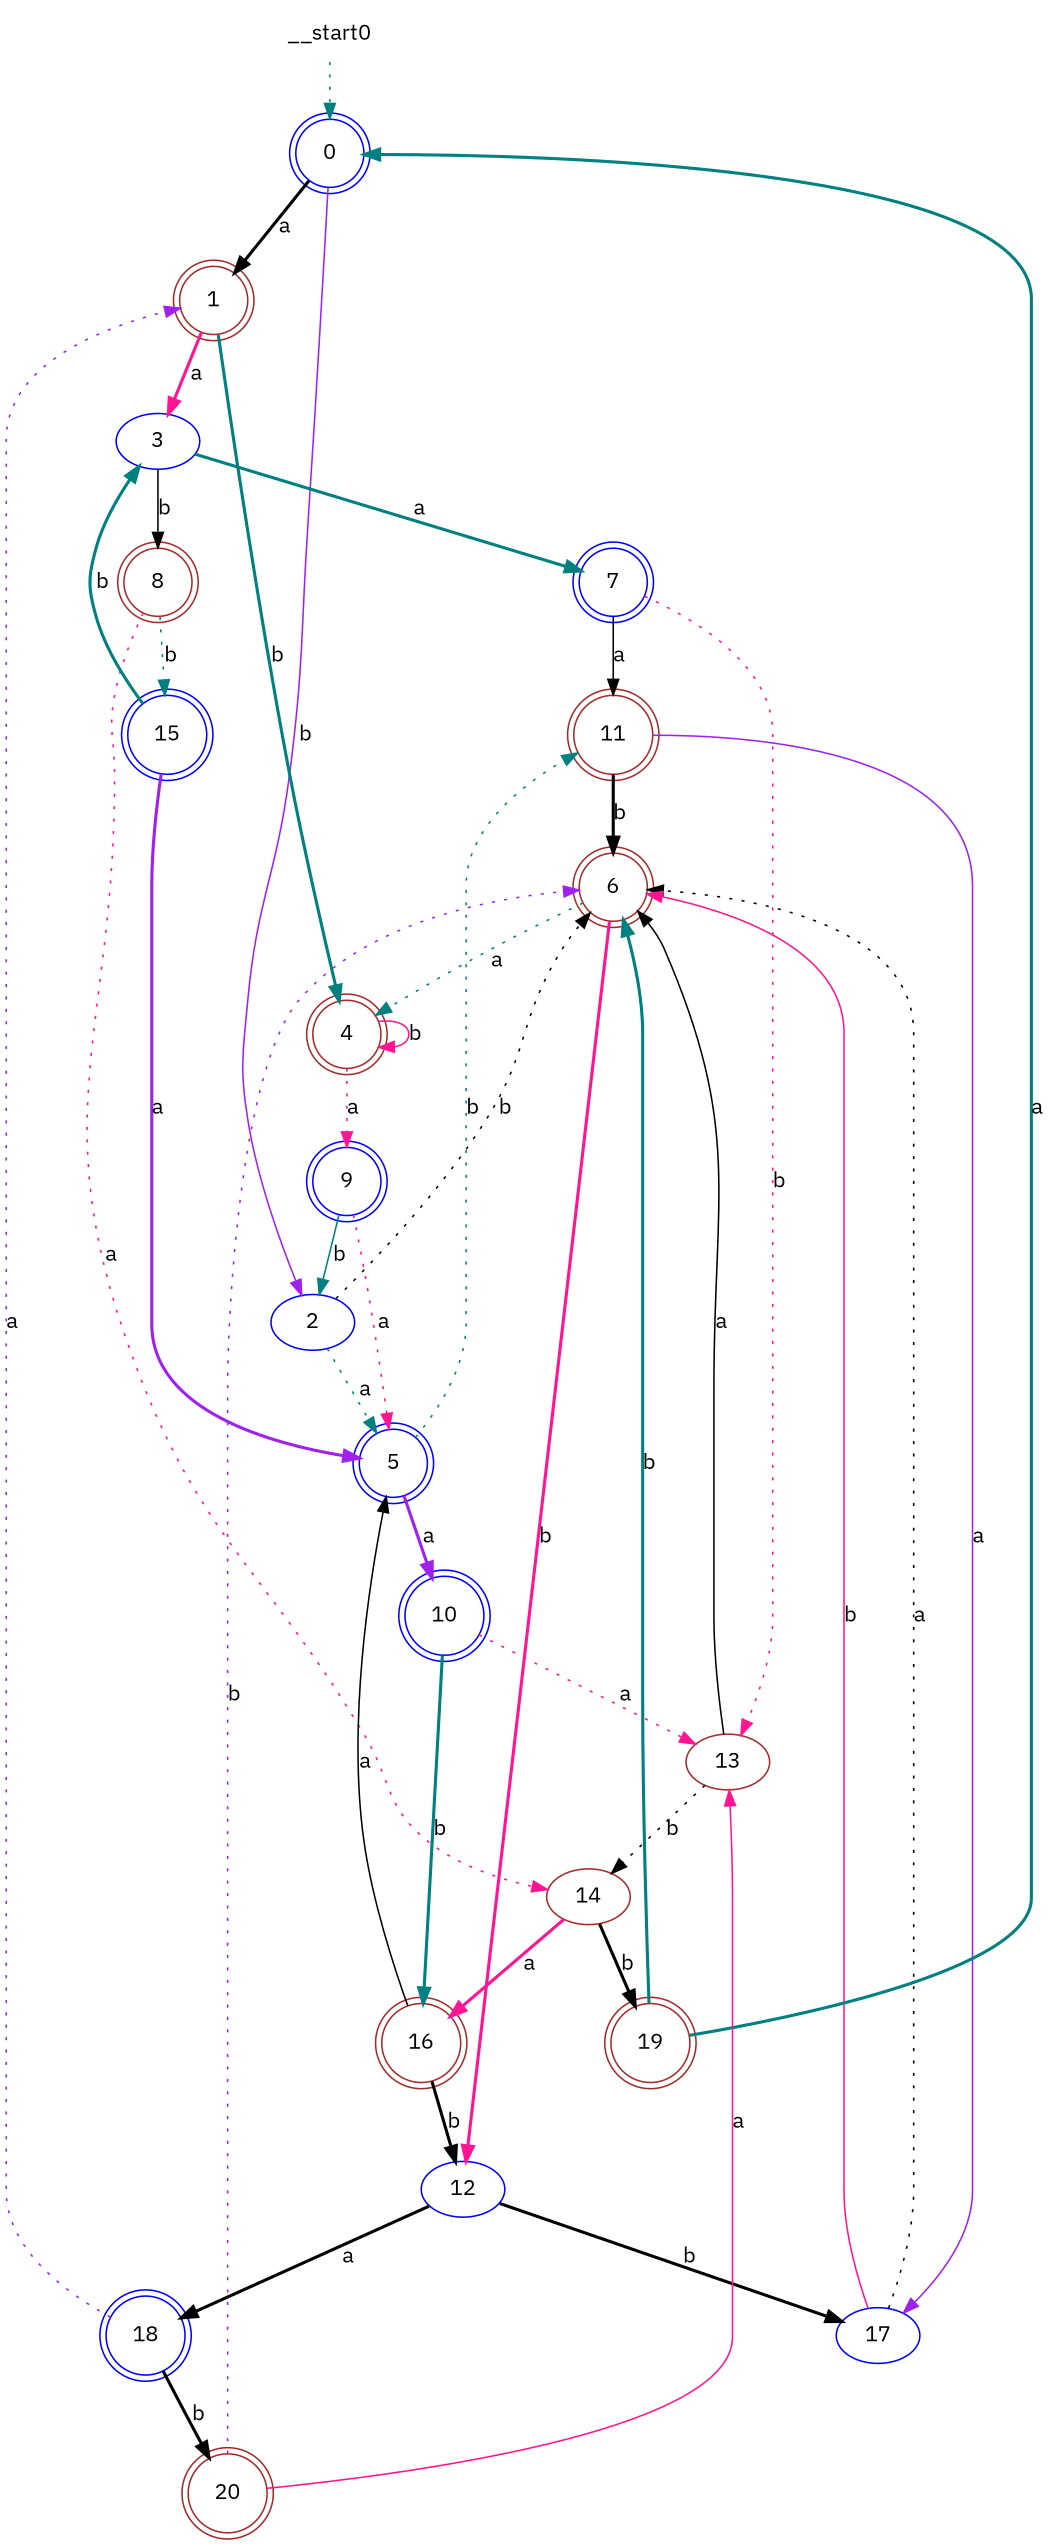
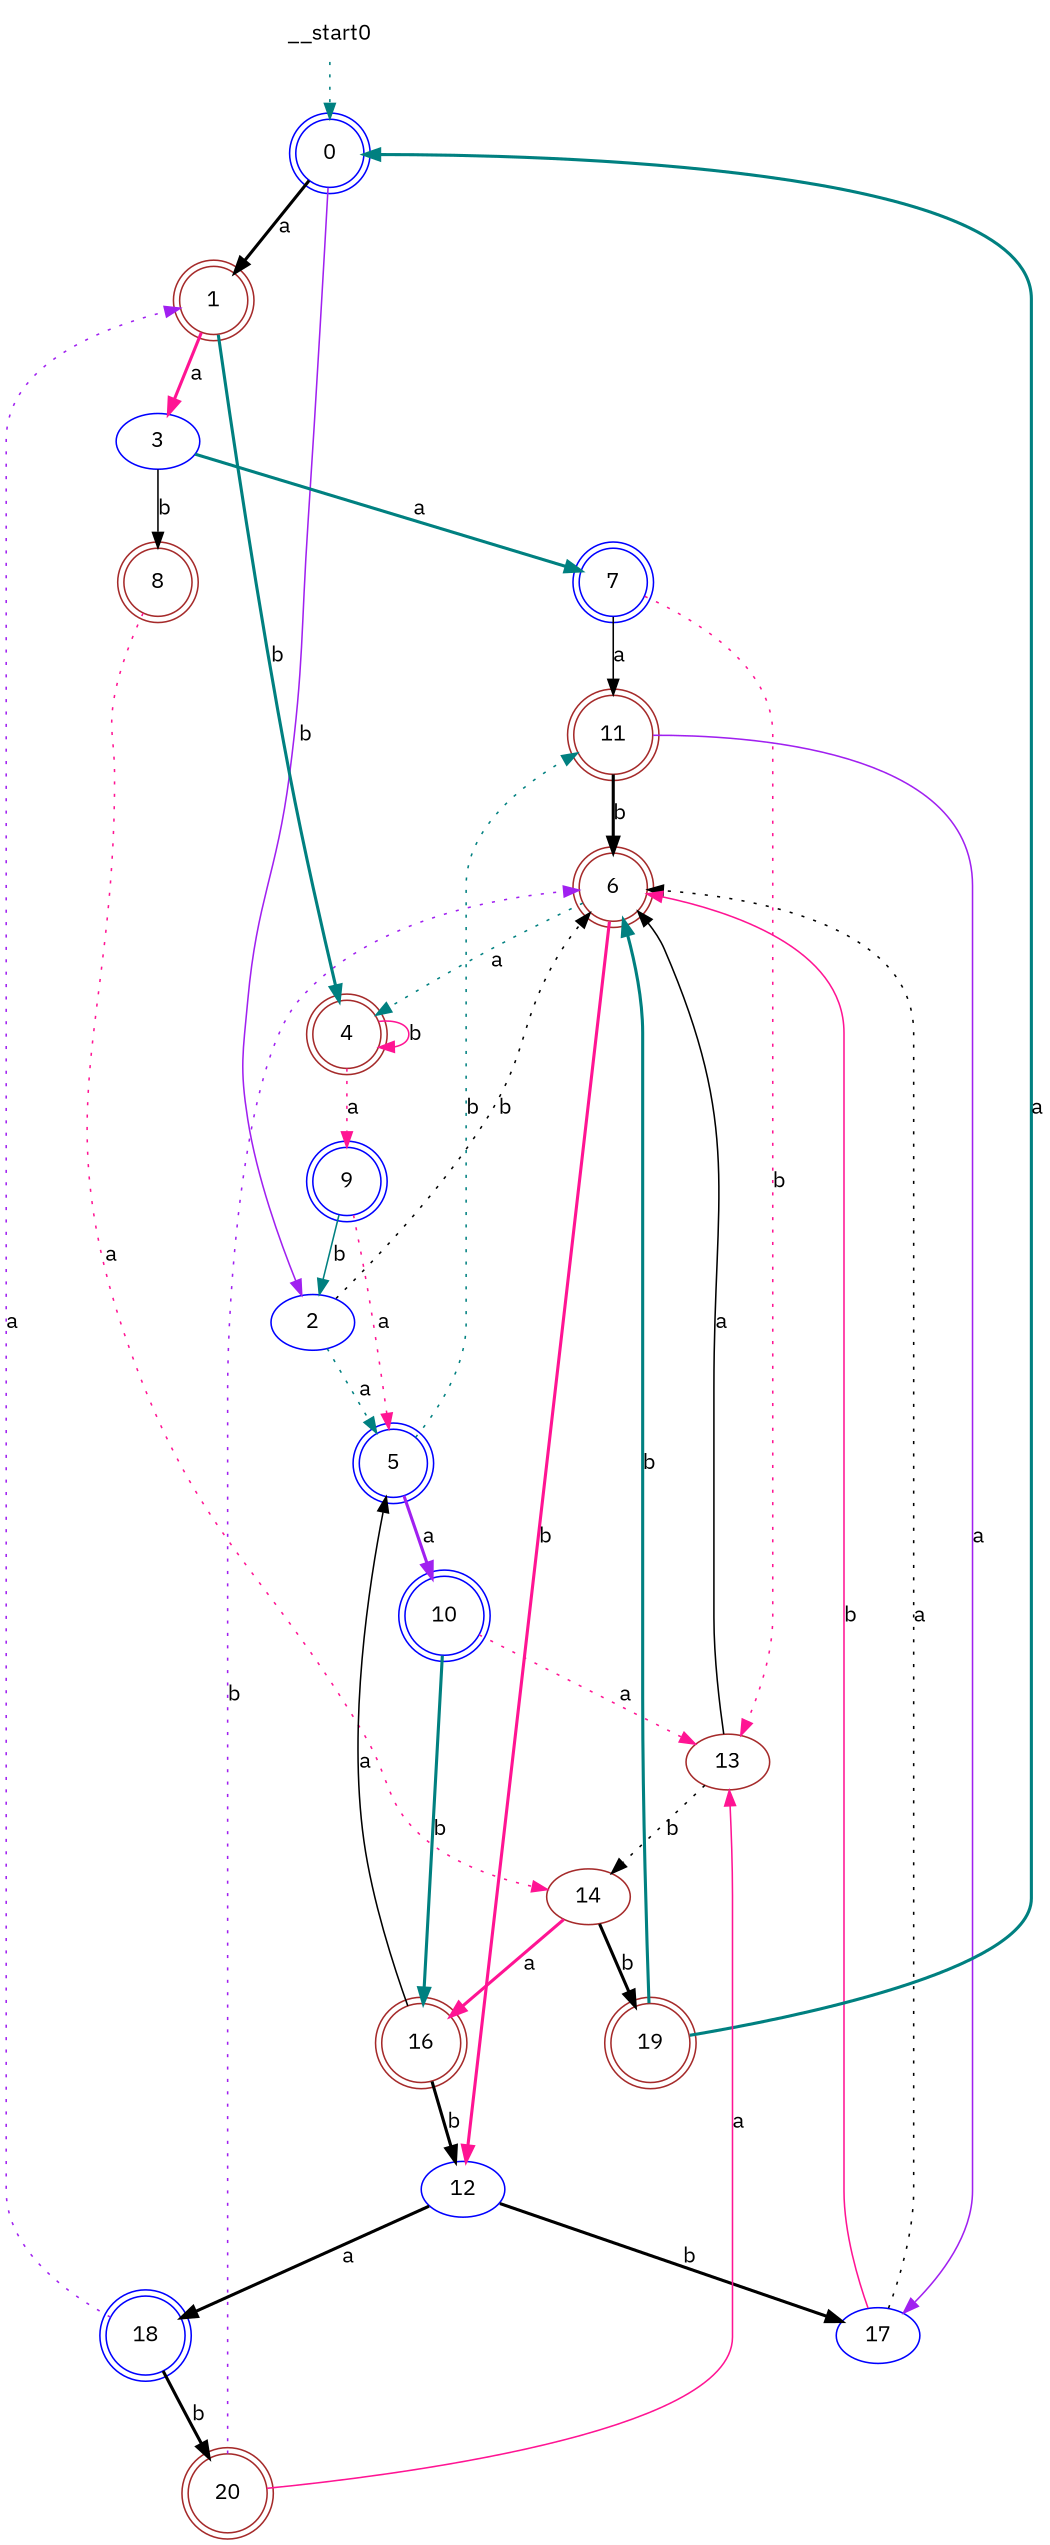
node "15": removed
